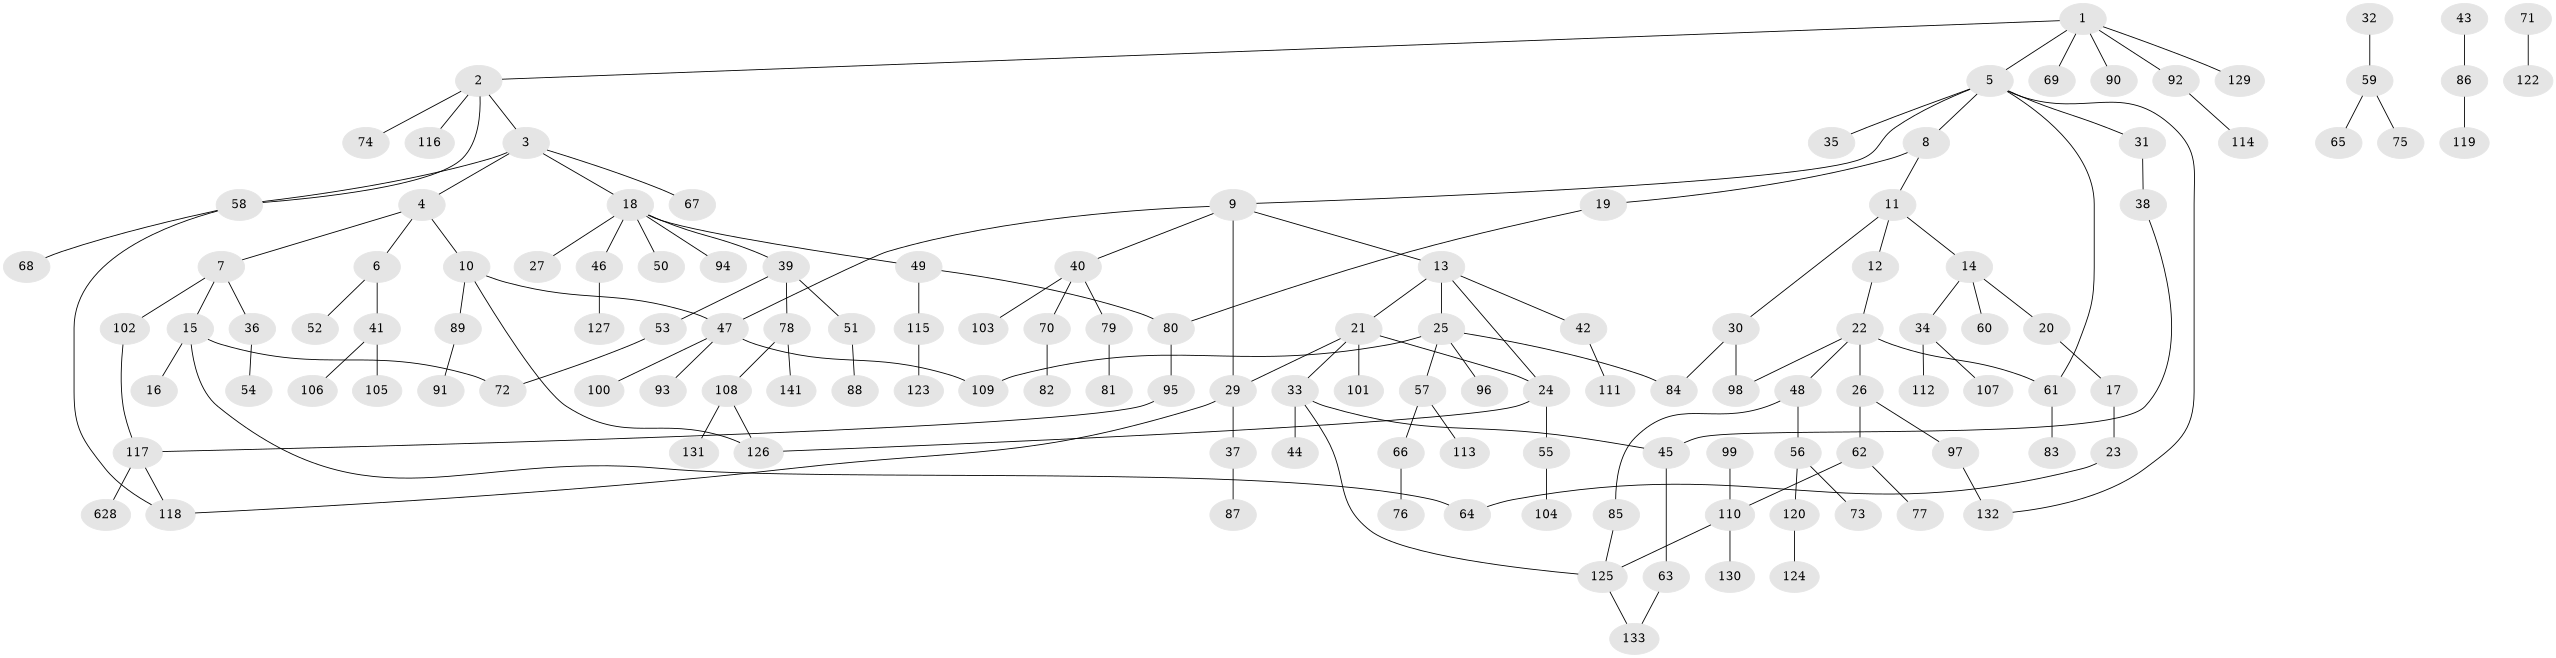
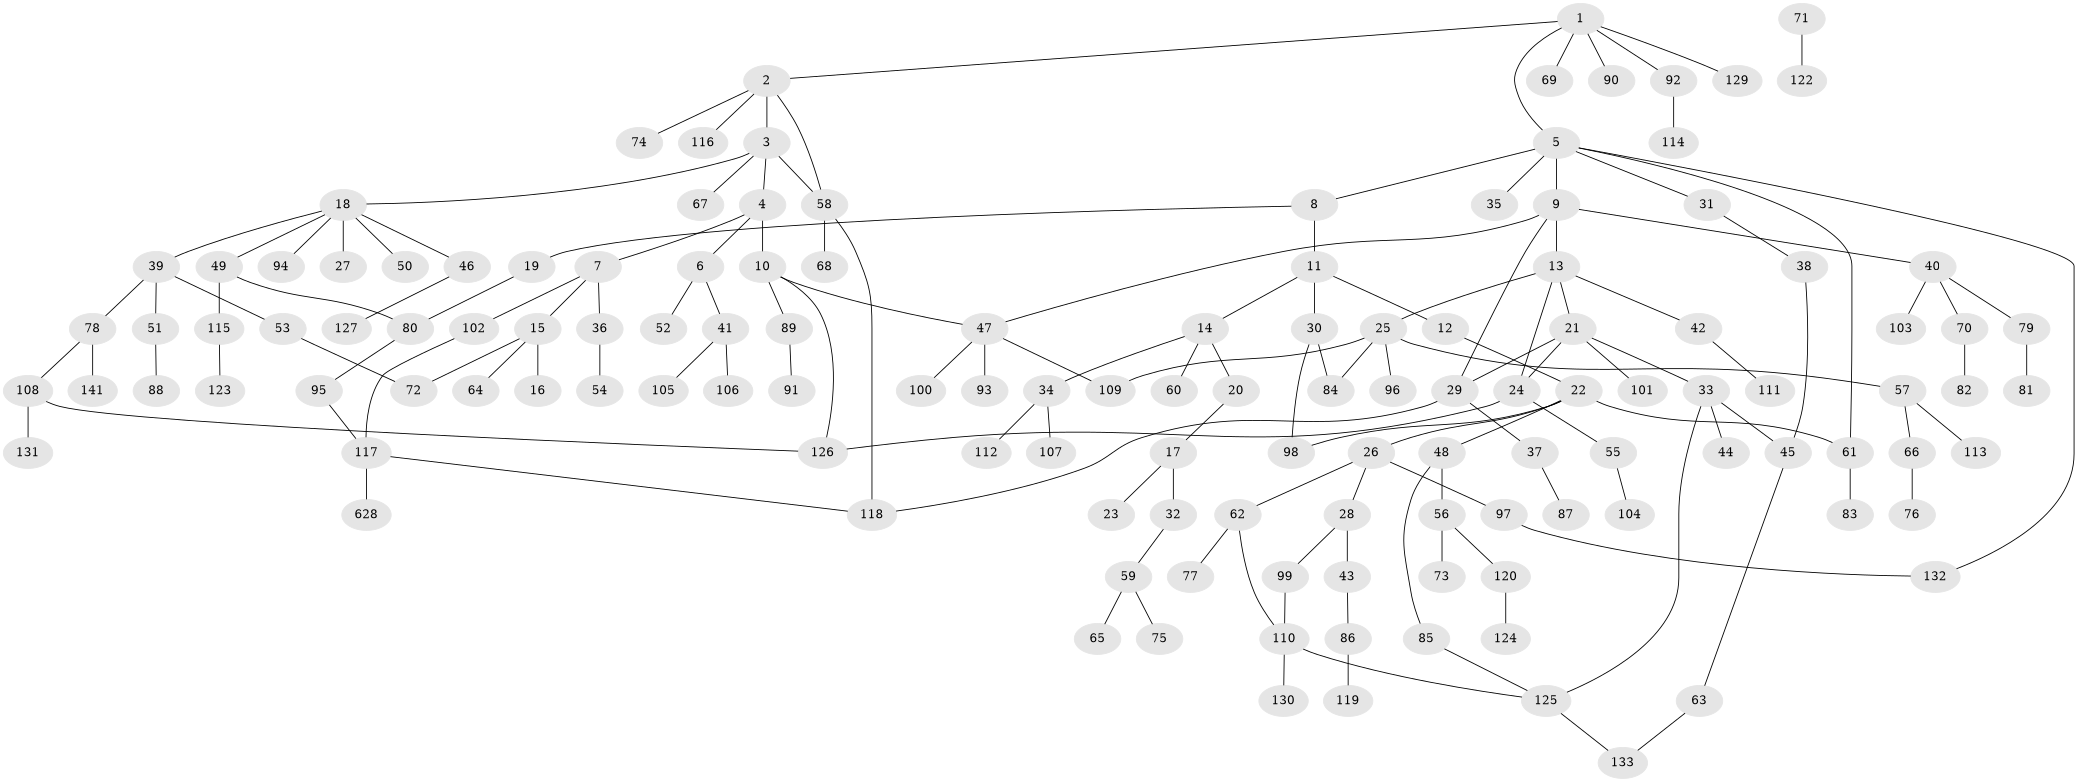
edge "17" -- "32": added
edge "23" -- "64": removed
node "28": added
